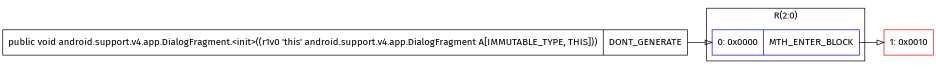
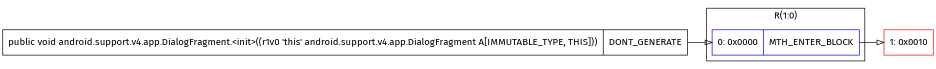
cluster "R(2:0)": label "R(2:0)" -> "R(1:0)"
